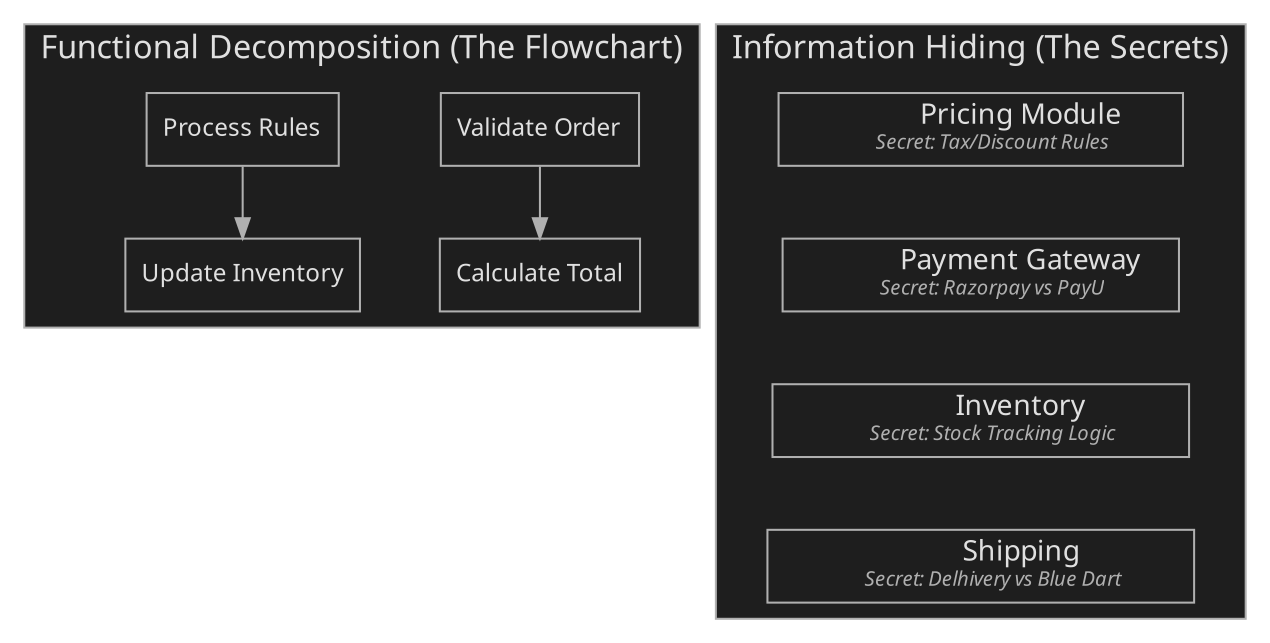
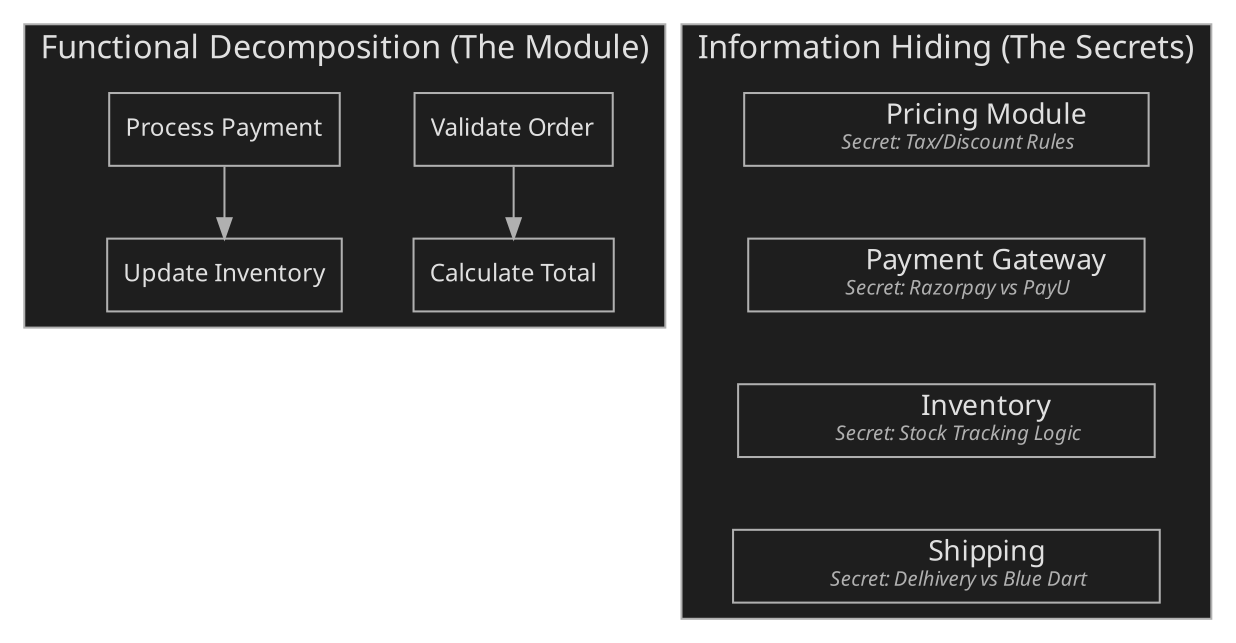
cluster "Functional Decomposition (The Flowchart)": label "Functional Decomposition (The Flowchart)" -> "Functional Decomposition (The Module)"
node "Process Rules": label "Process Rules" -> "Process Payment"
